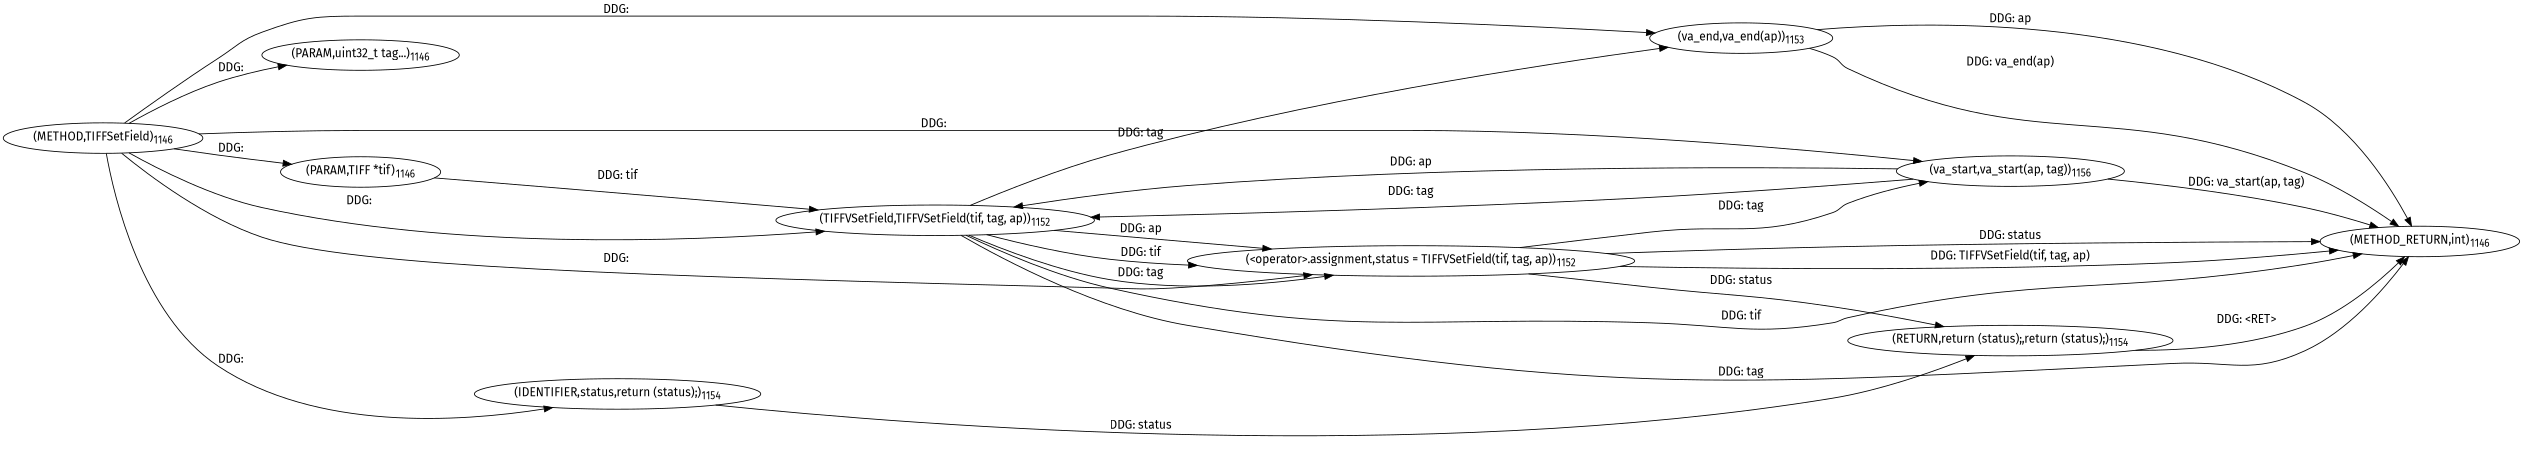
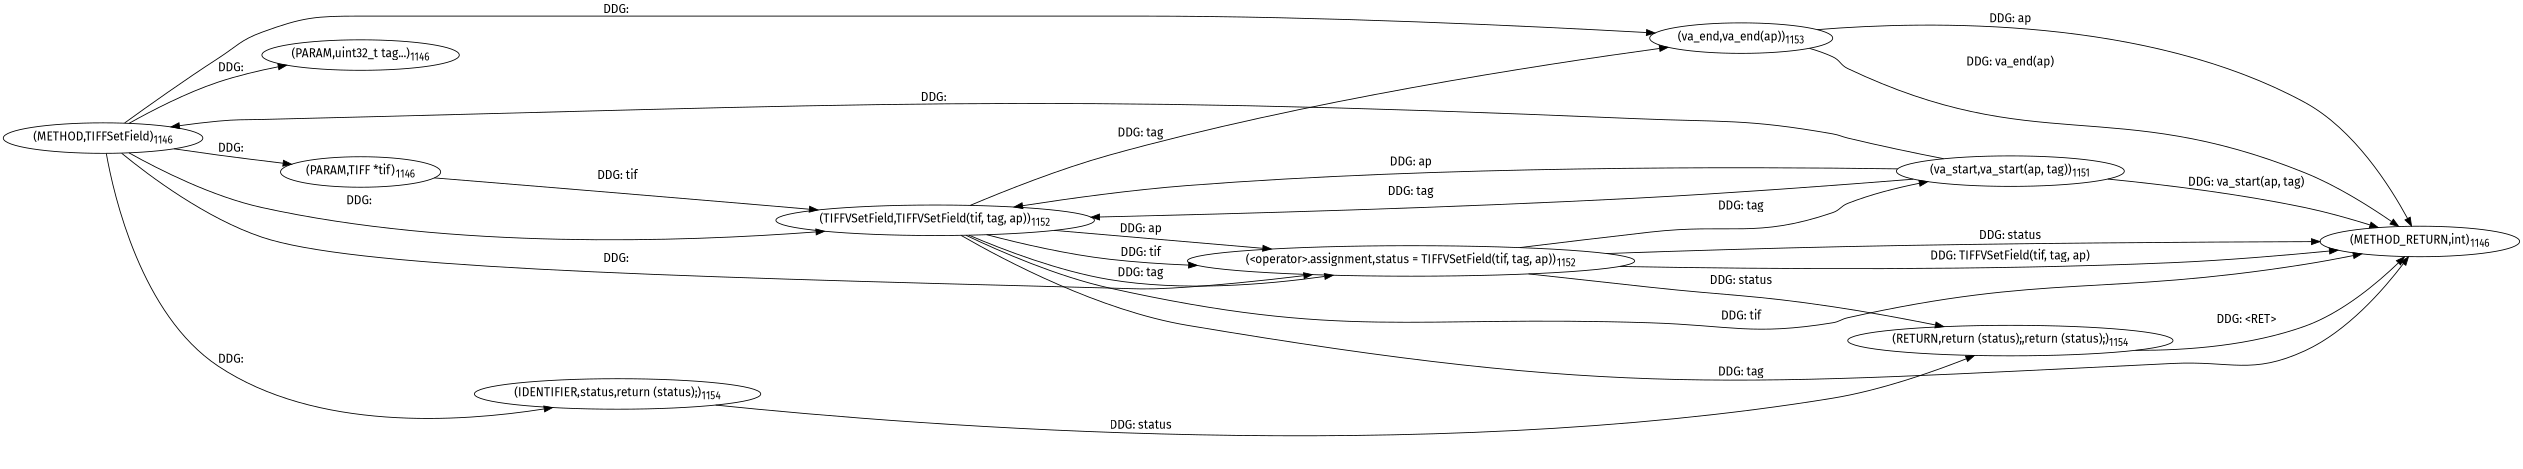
edge "(METHOD,TIFFSetField)" -> "(va_start,va_start(ap, tag))": reversed
node "(va_start,va_start(ap, tag))": text "1156" -> "1151"
